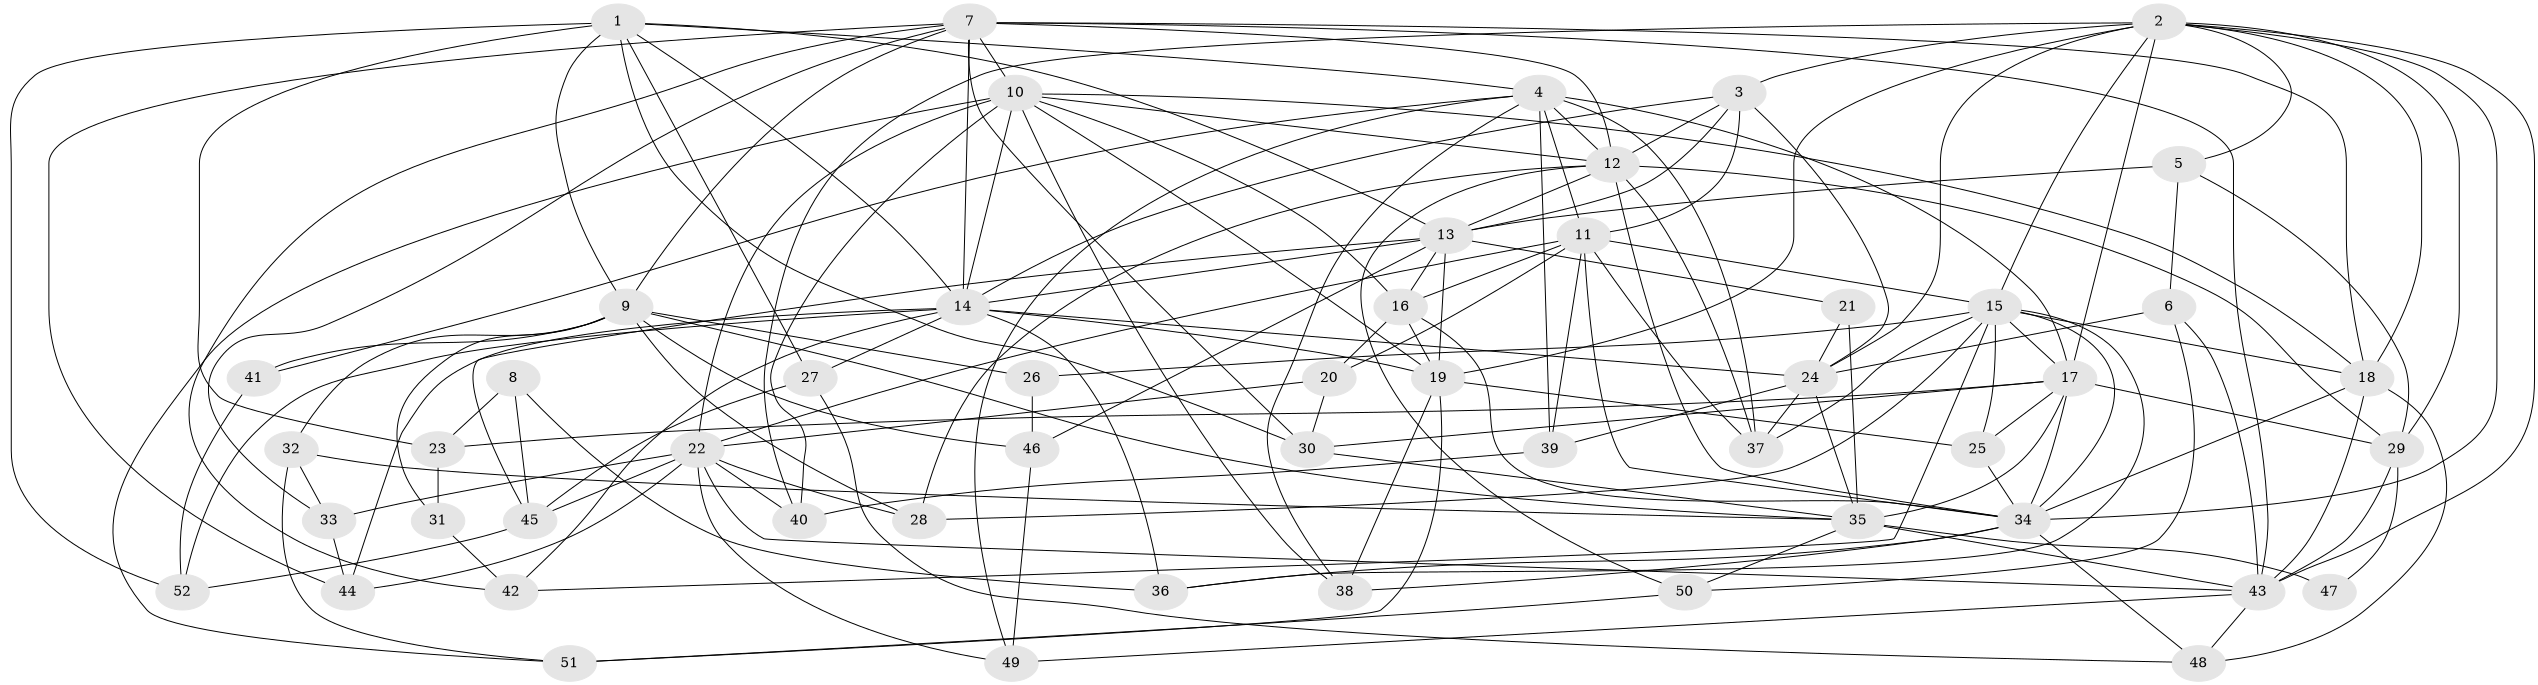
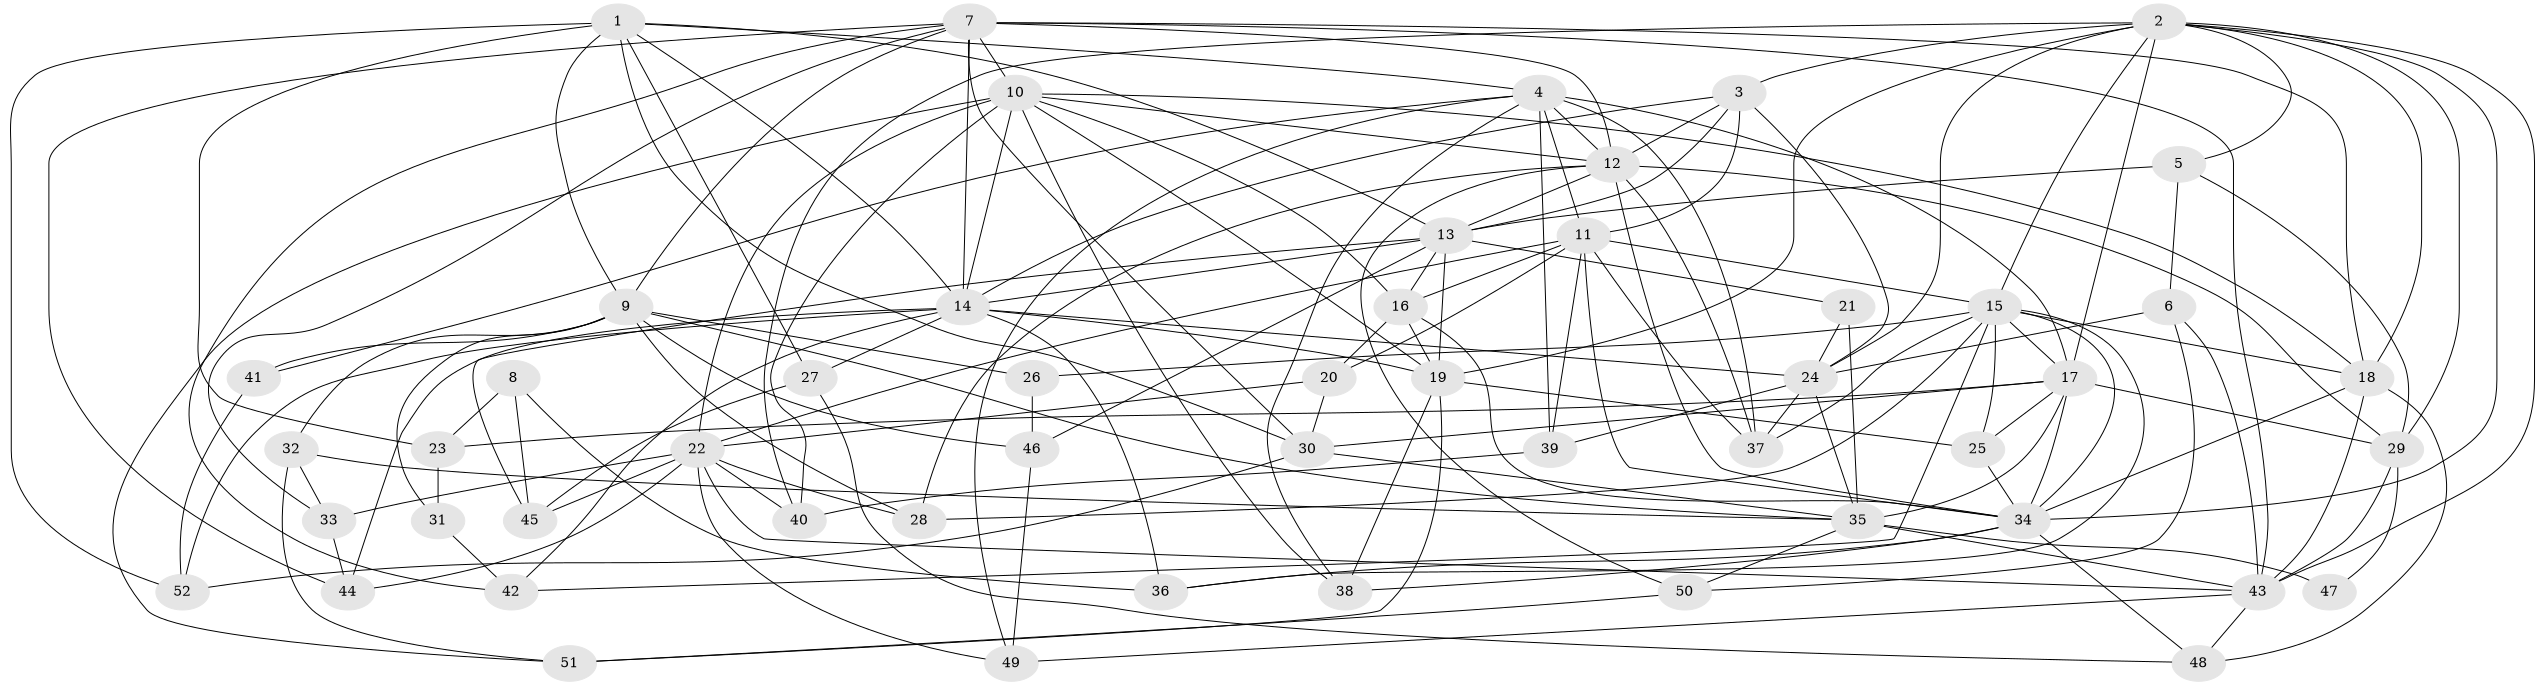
edge "45" -- "52": now "30" -- "52"
